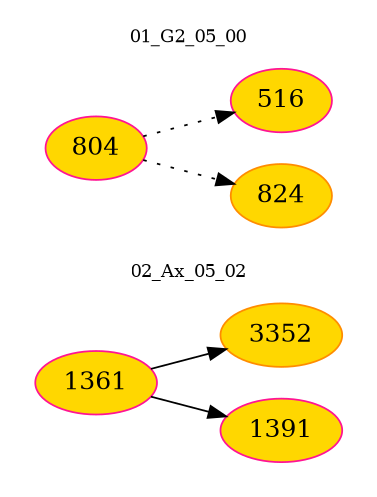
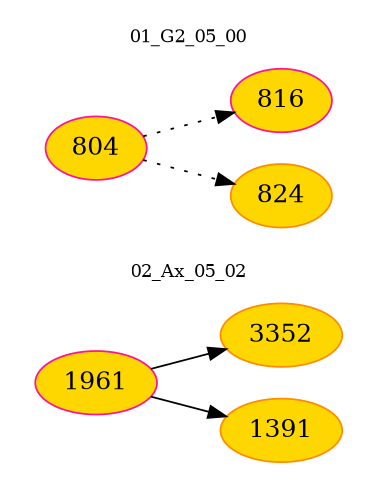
node "516": label "516" -> "816"
node "1361": label "1361" -> "1961"
node "1391": color deeppink -> darkorange
